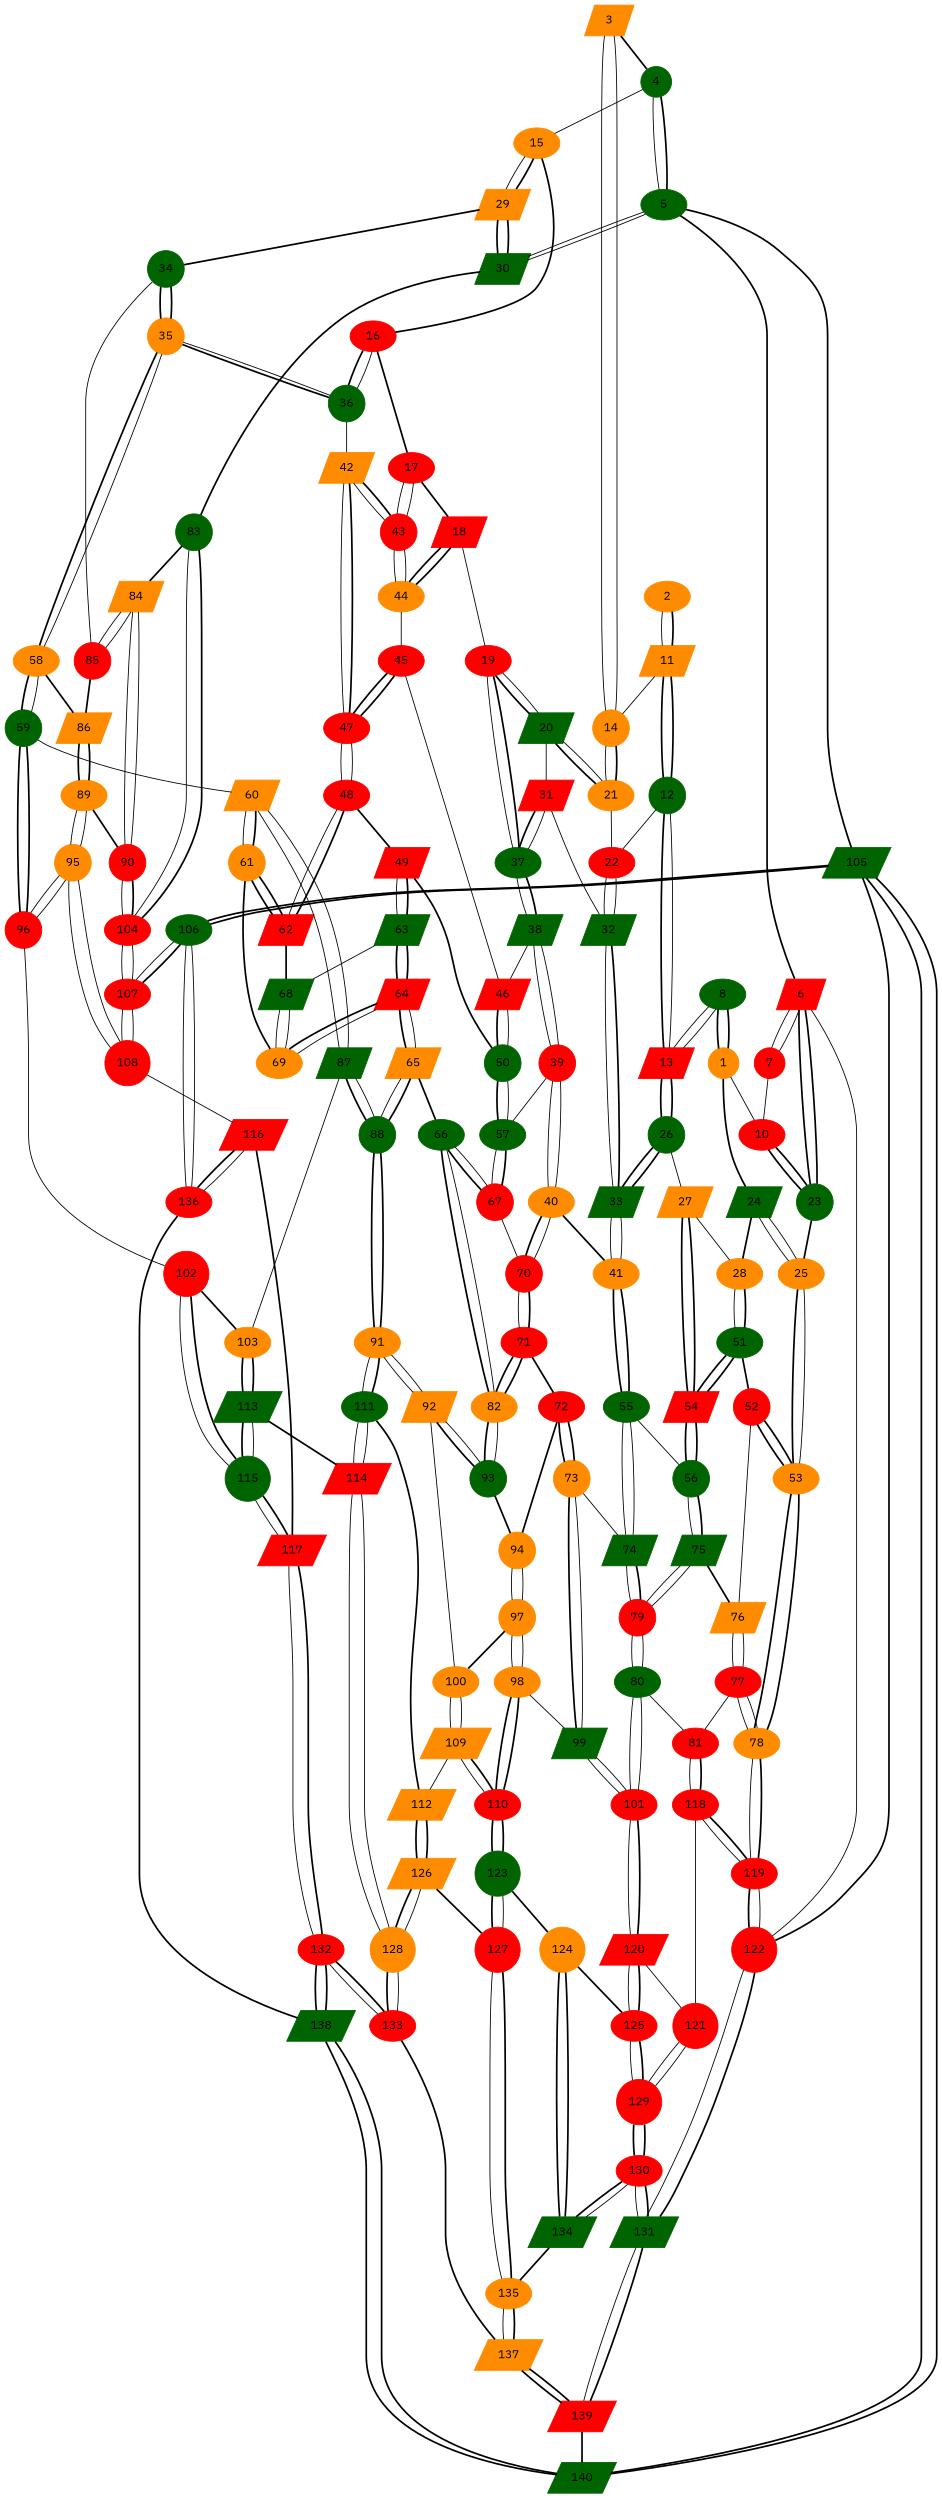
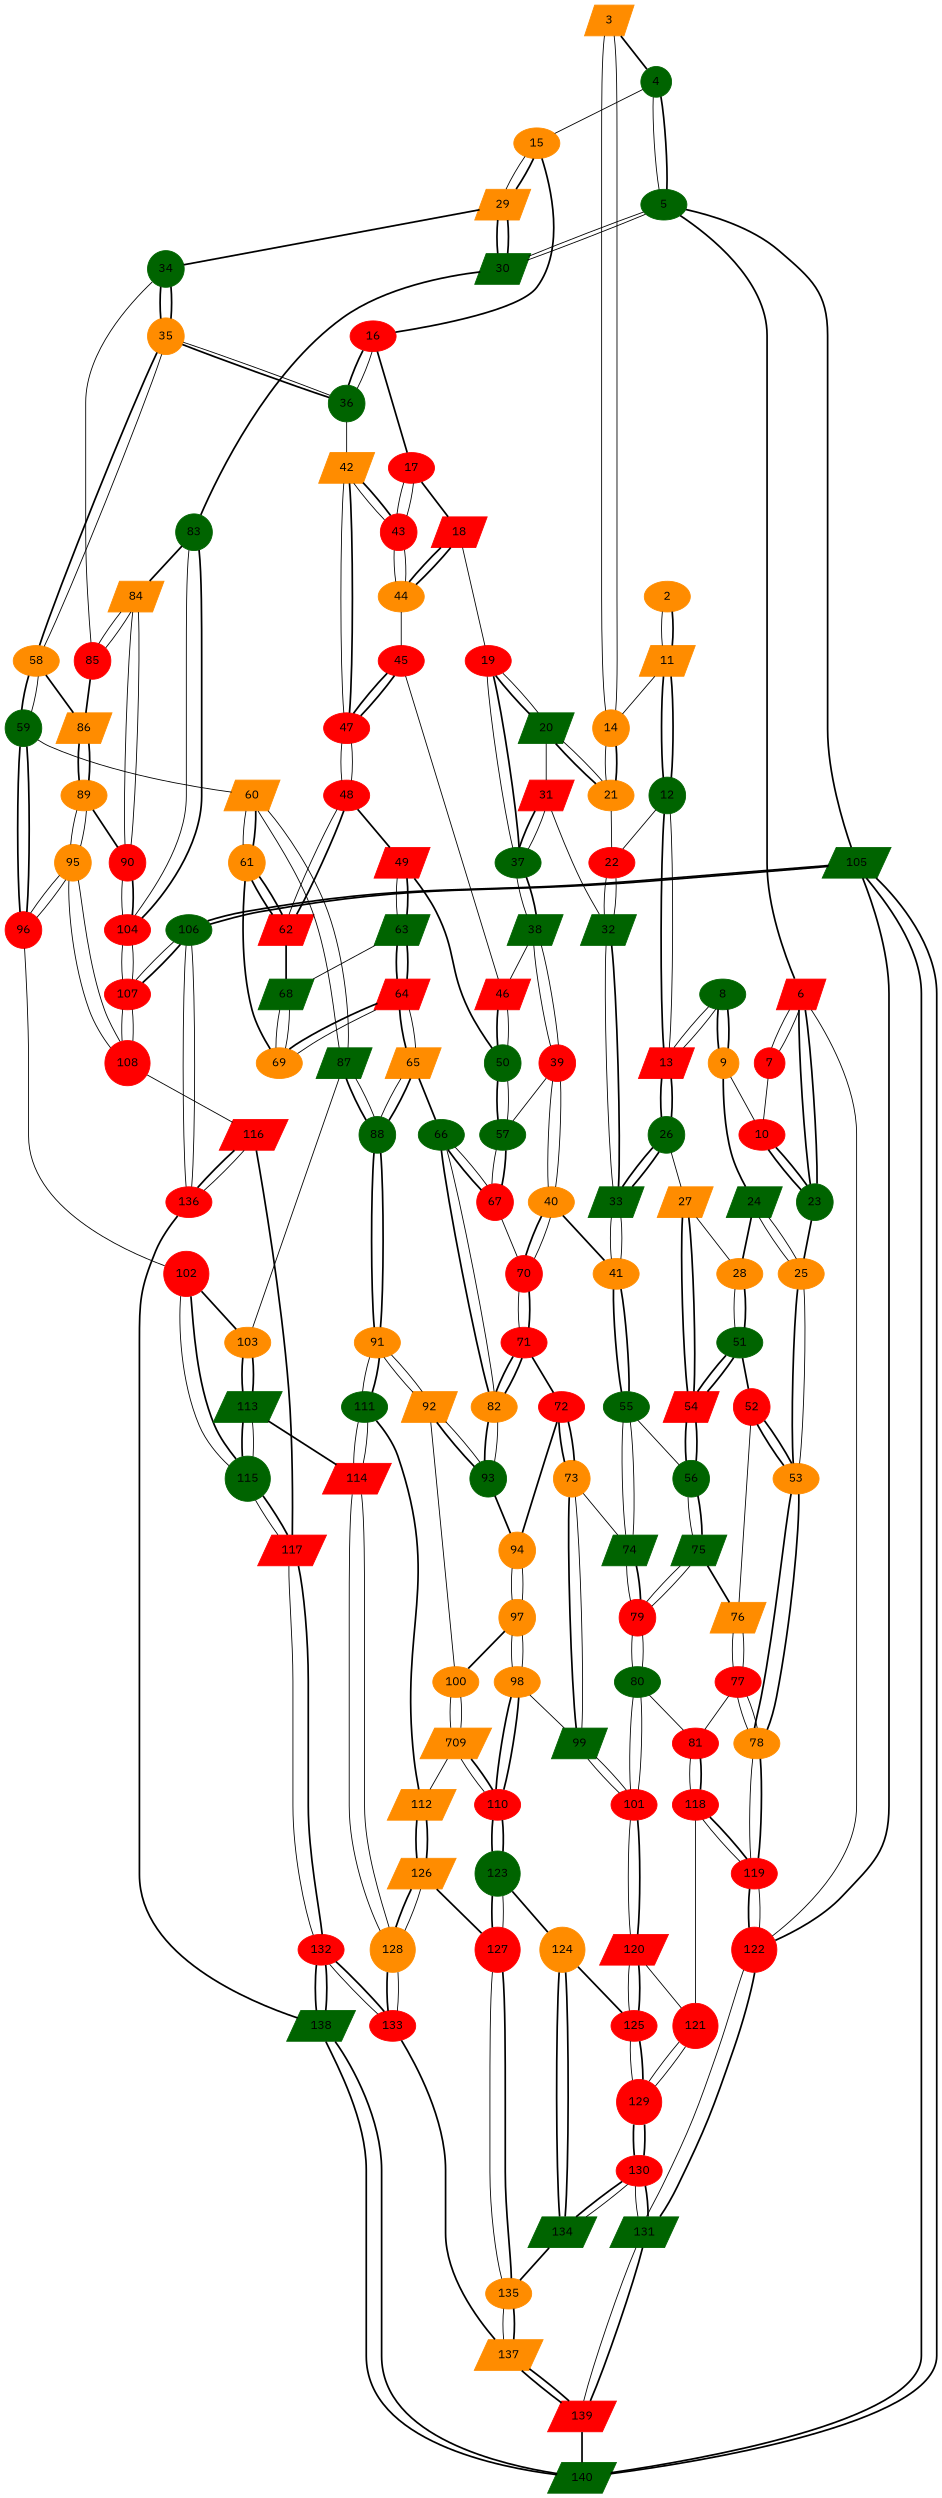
node "1": label "1" -> "9"
node "109": label "109" -> "709"
